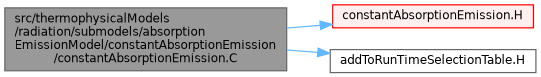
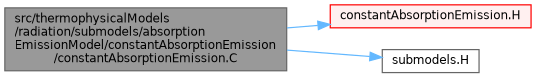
node "addToRunTimeSelectionTable.H": label "addToRunTimeSelectionTable.H" -> "submodels.H"
